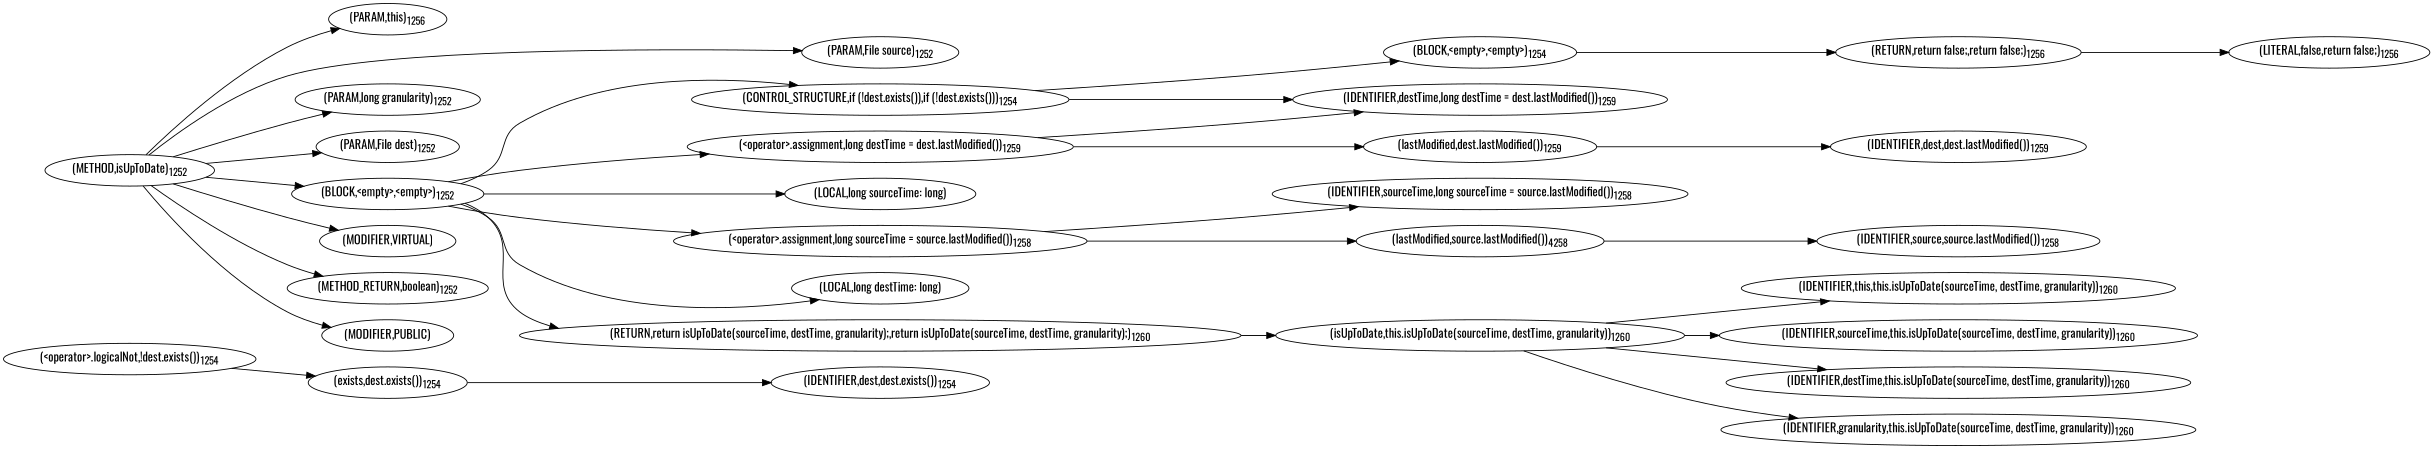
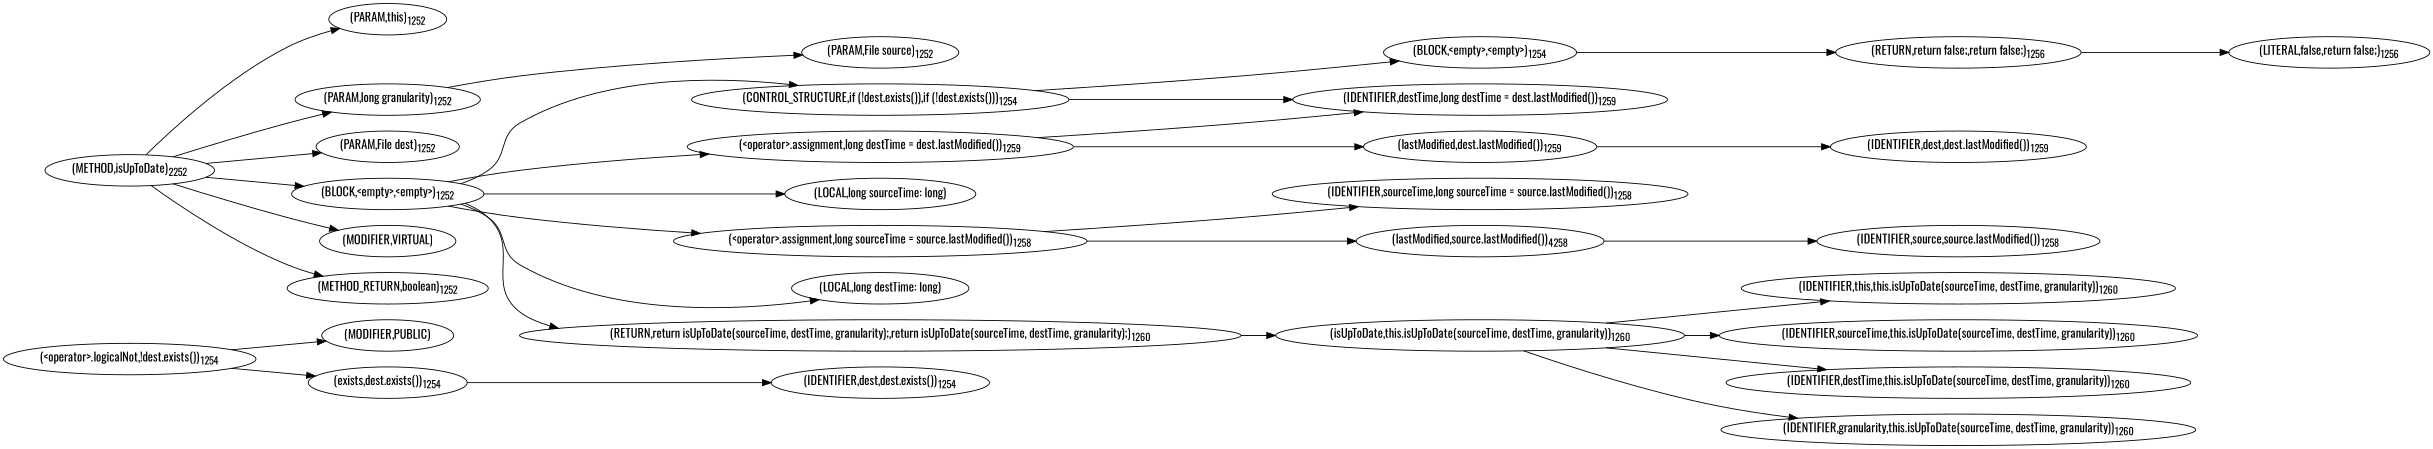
node "(PARAM,this)": text "1256" -> "1252"
edge "(METHOD,isUpToDate)" -> "(PARAM,File source)": now "(PARAM,long granularity)" -> "(PARAM,File source)"
node "(METHOD,isUpToDate)": text "1252" -> "2252"
edge "(METHOD,isUpToDate)" -> "(MODIFIER,PUBLIC)": now "(<operator>.logicalNot,!dest.exists())" -> "(MODIFIER,PUBLIC)"
